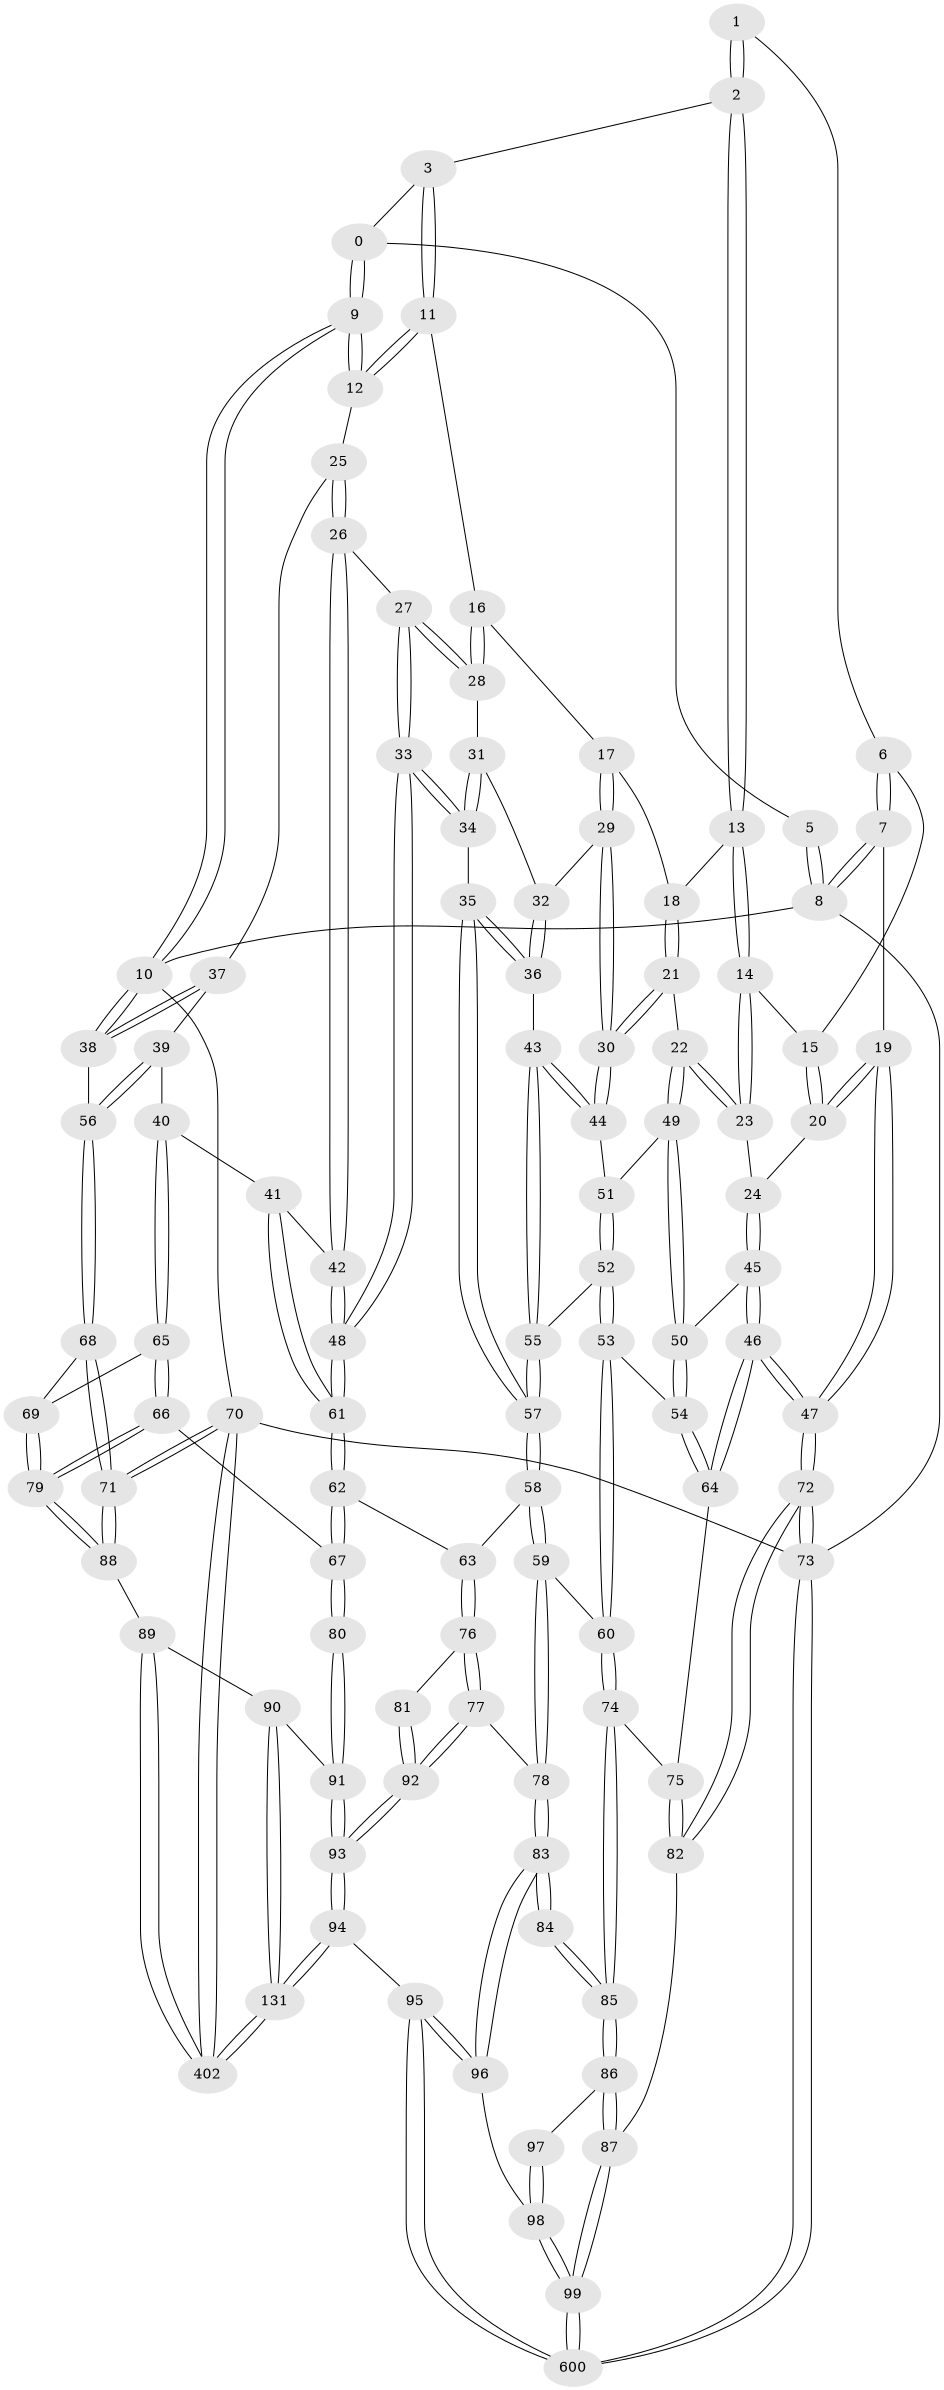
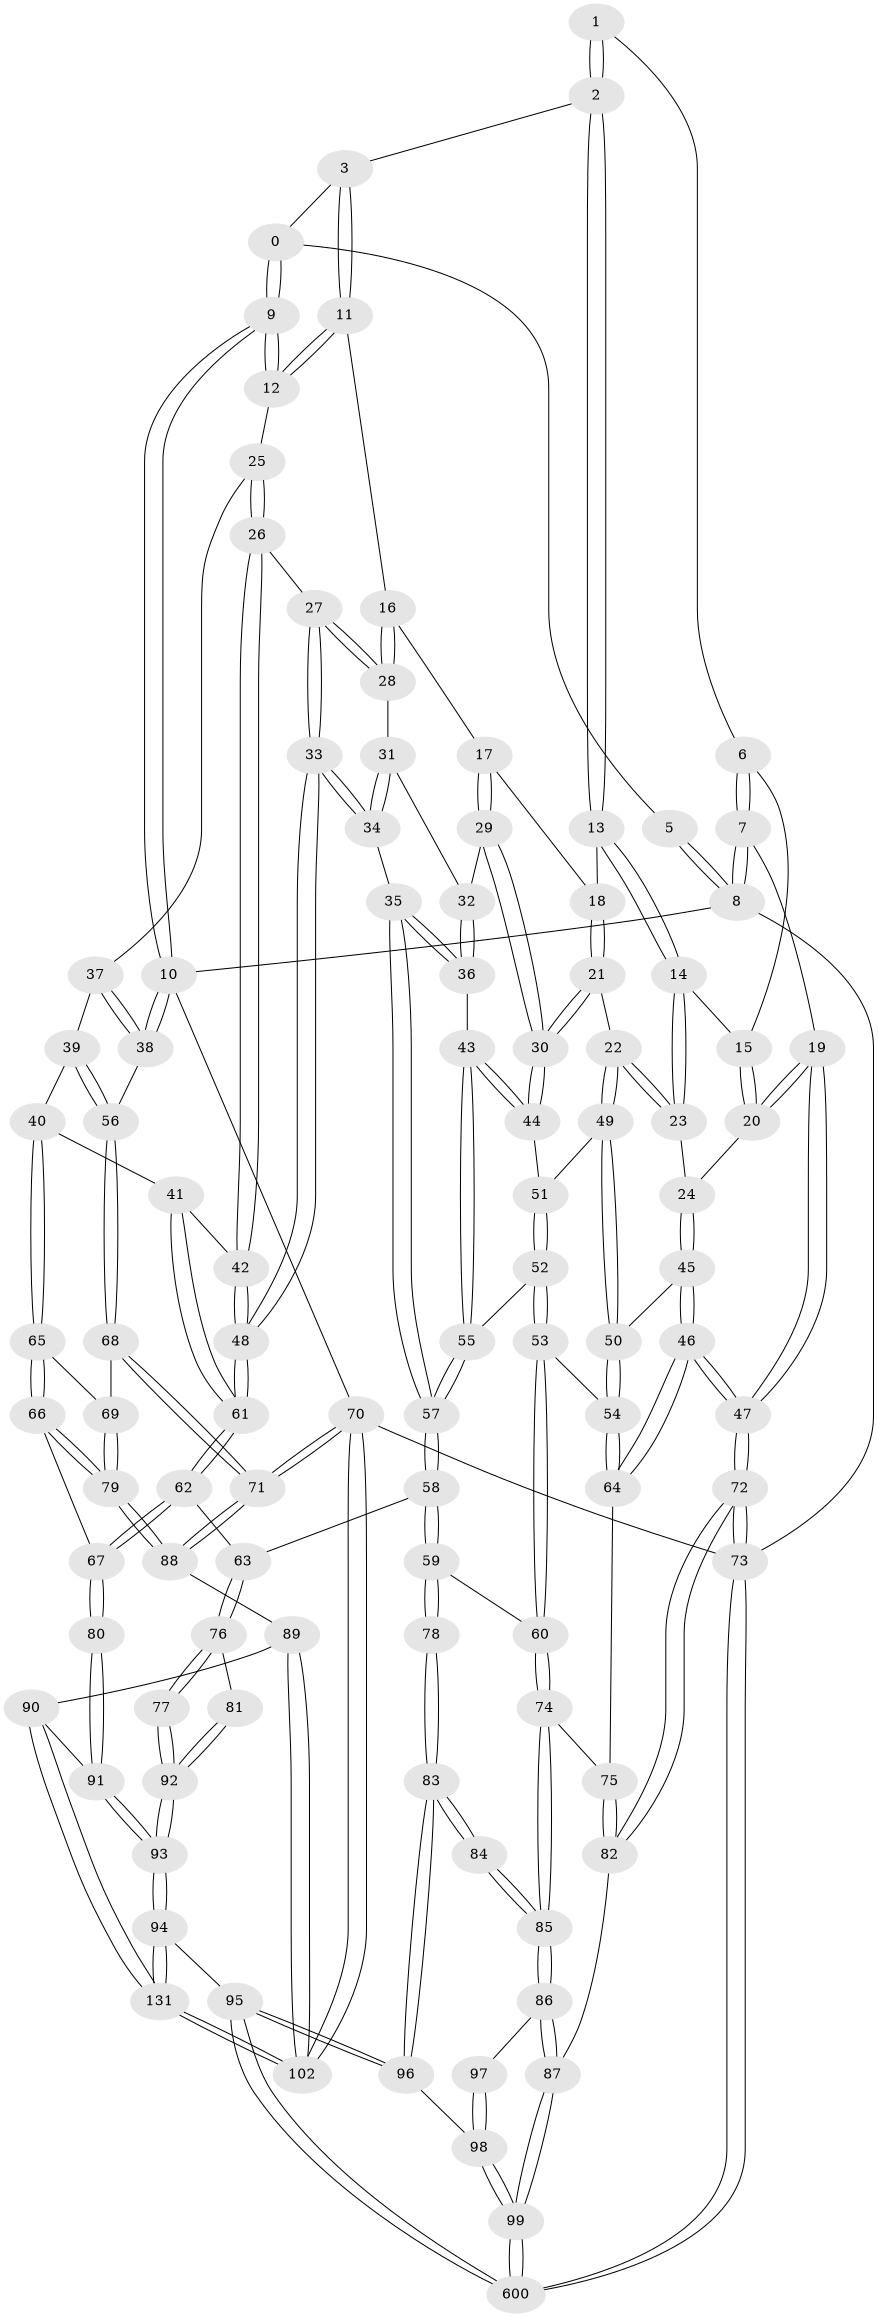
edge "77" -- "78": removed
node "402": label "402" -> "102"
